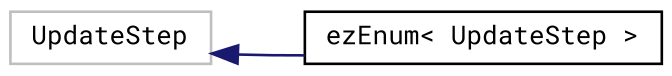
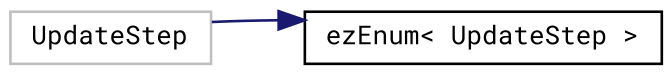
edge "ezEnum< UpdateStep >" -> "UpdateStep": reversed
